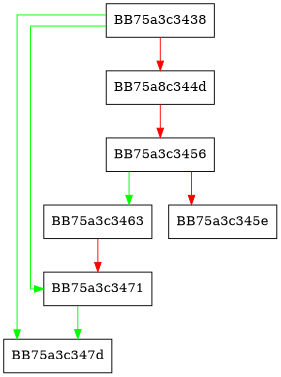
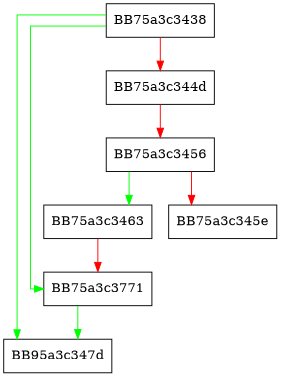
node "BB75a8c344d": label "BB75a8c344d" -> "BB75a3c344d"
node "BB75a3c3471": label "BB75a3c3471" -> "BB75a3c3771"
node "BB75a3c347d": label "BB75a3c347d" -> "BB95a3c347d"
